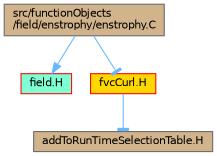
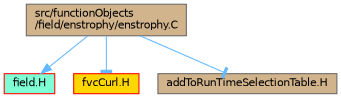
edge "fvcCurl.H" -> "addToRunTimeSelectionTable.H": now "src/functionObjects /field/enstrophy/enstrophy.C" -> "addToRunTimeSelectionTable.H"
